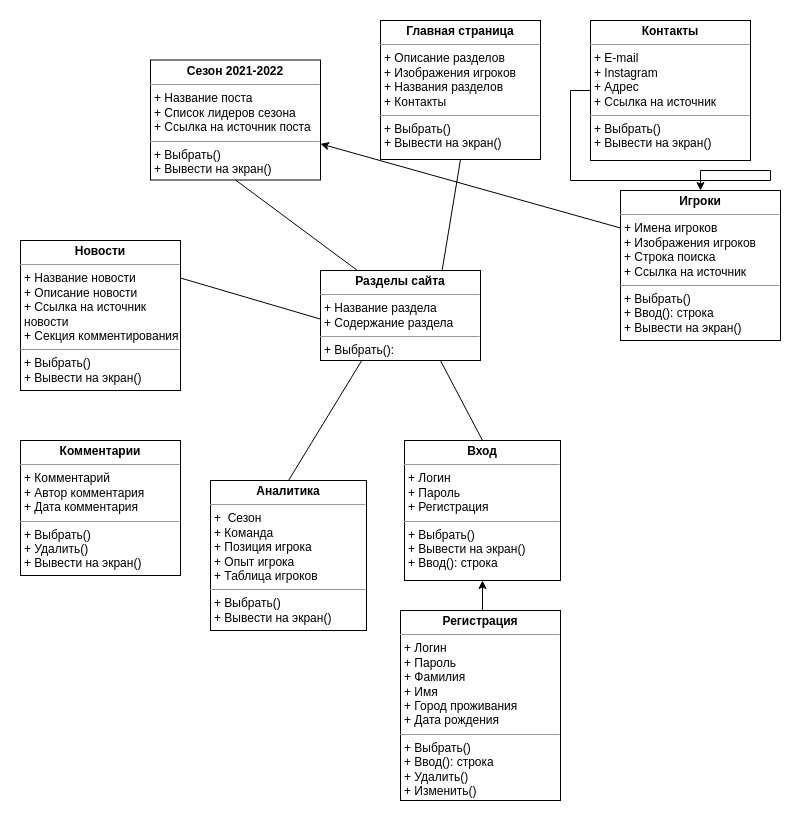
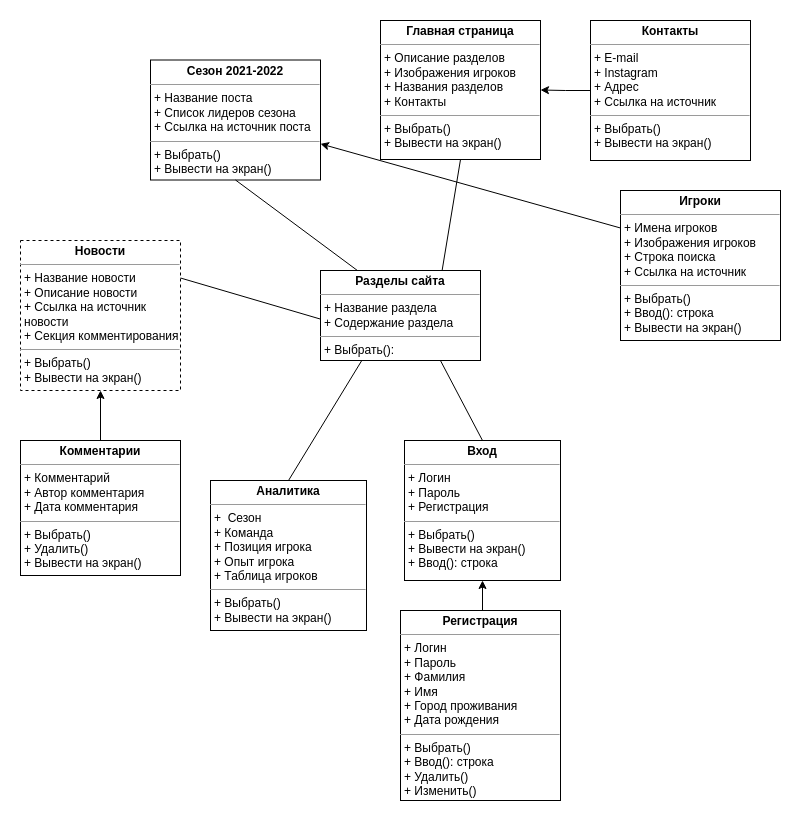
edge "Контакты + E-mail + Instagram + Адрес + Ссылка на источник + Выбрать() + Вывести на экран()" -> "Игроки + Имена игроков + Изображения игроков + Строка поиска + Ссылка на источник + Выбрать() + Ввод(): строка + Вывести на экран()": now "Контакты + E-mail + Instagram + Адрес + Ссылка на источник + Выбрать() + Вывести на экран()" -> "Главная страница + Описание разделов + Изображения игроков + Названия разделов + Контакты + Выбрать() + Вывести на экран()"
node "Новости + Название новости + Описание новости + Ссылка на источник новости + Секция комментирования + Выбрать() + Вывести на экран()": style solid -> dashed
edge "Комментарии + Комментарий + Автор комментария + Дата комментария + Выбрать() + Удалить() + Вывести на экран()" -> "Новости + Название новости + Описание новости + Ссылка на источник новости + Секция комментирования + Выбрать() + Вывести на экран()": added
